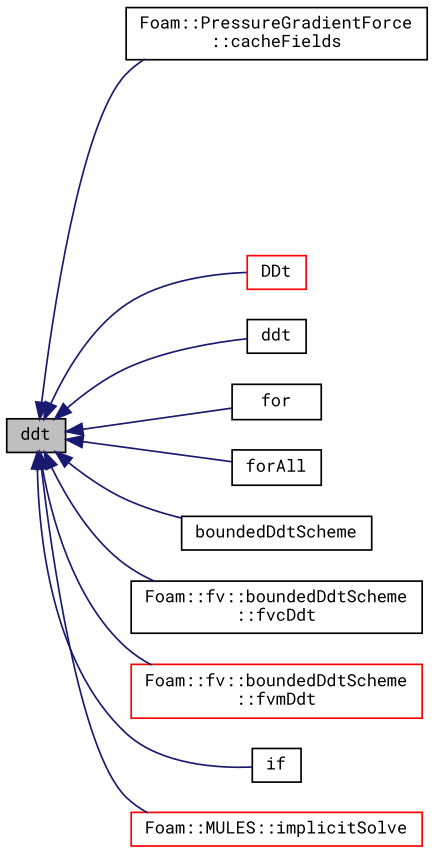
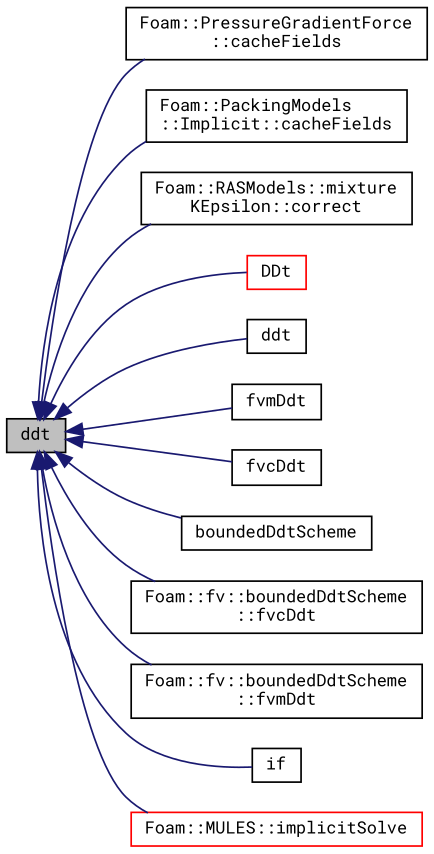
node "Foam::PackingModels ::Implicit::cacheFields": added
node "Foam::RASModels::mixture KEpsilon::correct": added
node "for": label "for" -> "fvmDdt"
node "forAll": label "forAll" -> "fvcDdt"
node "Foam::fv::boundedDdtScheme ::fvmDdt": color red -> black
